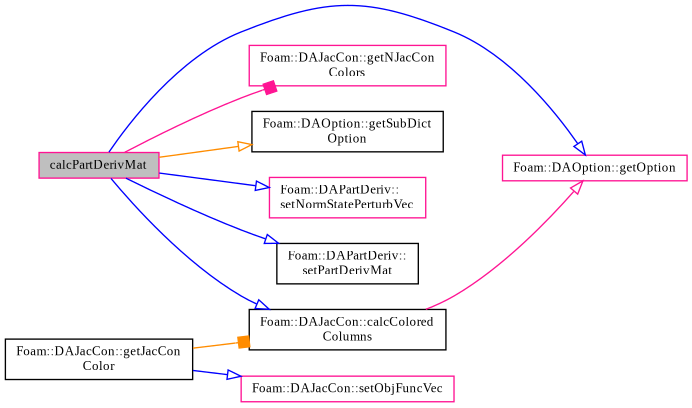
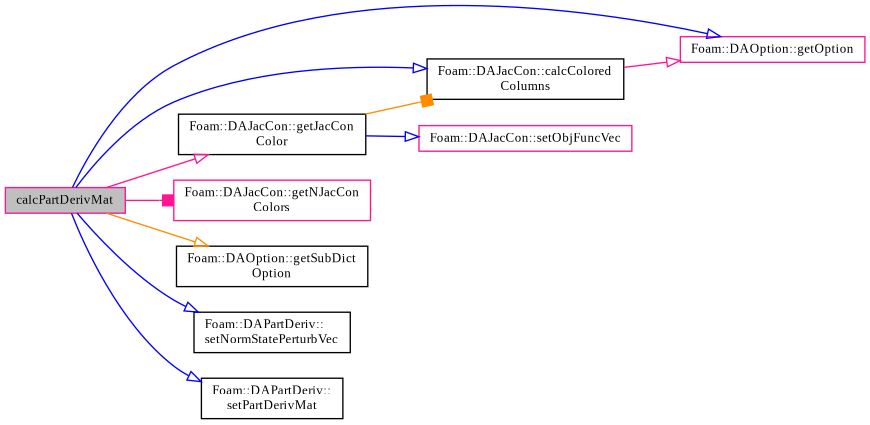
edge "calcPartDerivMat" -> "Foam::DAJacCon::getJacCon Color": added
node "Foam::DAPartDeriv:: setNormStatePerturbVec": color deeppink -> black
